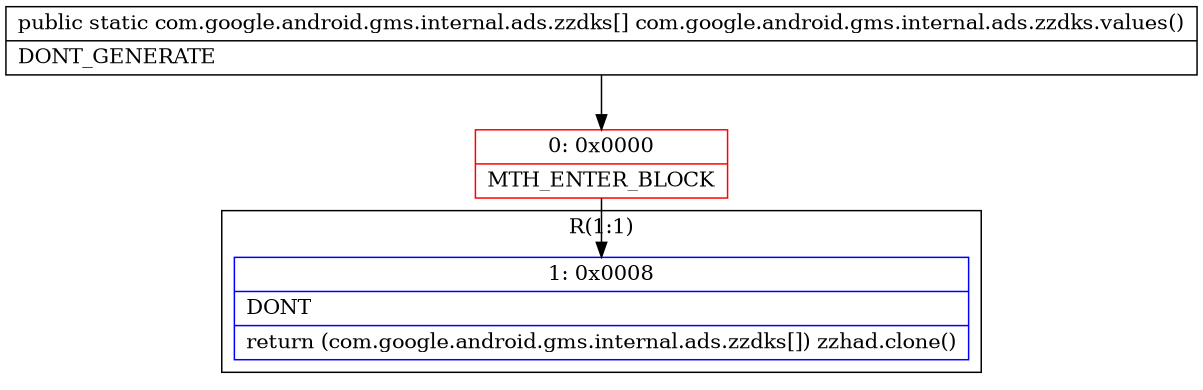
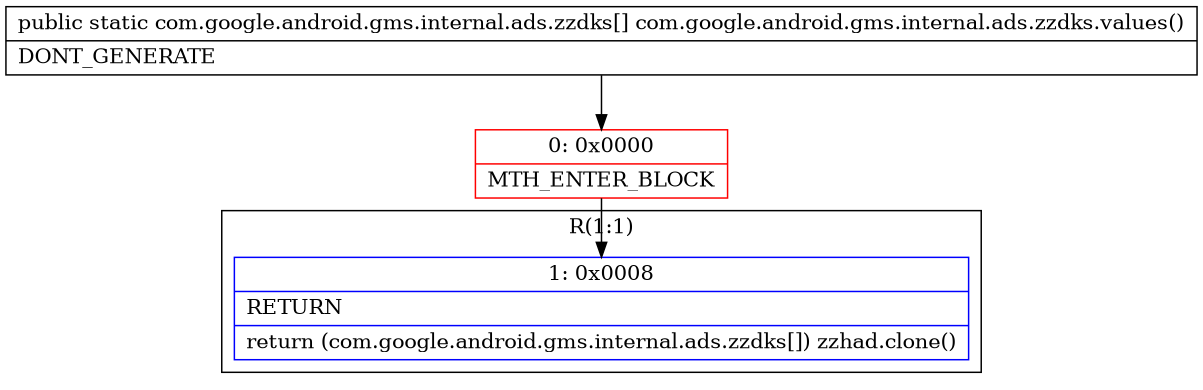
node "1: 0x0008": text "DONT" -> "RETURN"
